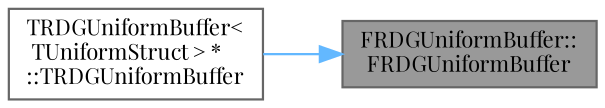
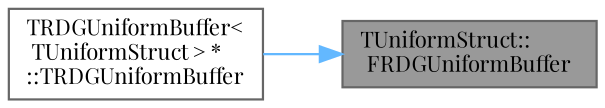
node "FRDGUniformBuffer:: FRDGUniformBuffer": label "FRDGUniformBuffer:: FRDGUniformBuffer" -> "TUniformStruct:: FRDGUniformBuffer"
